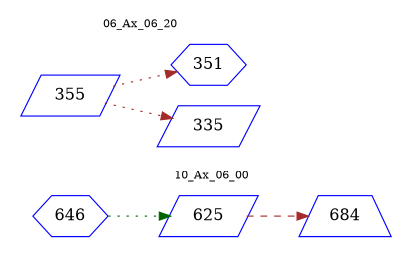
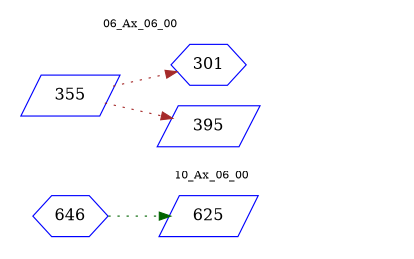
cluster "06_Ax_06_20": label "06_Ax_06_20" -> "06_Ax_06_00"
node "351": label "351" -> "301"
node "335": label "335" -> "395"
node "684": removed
